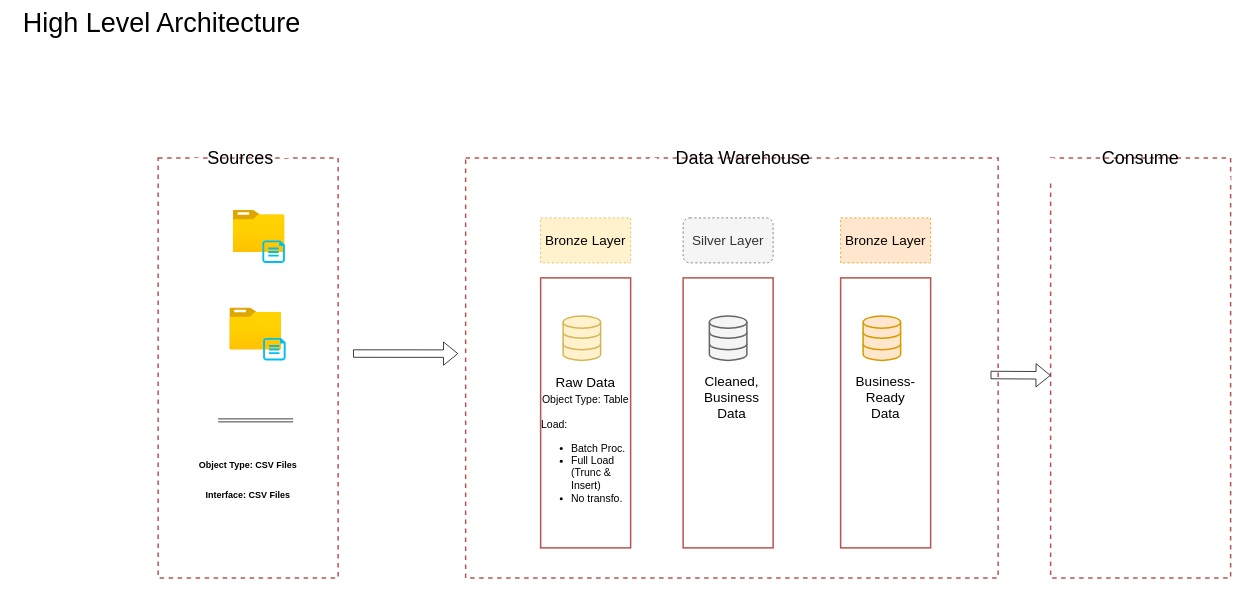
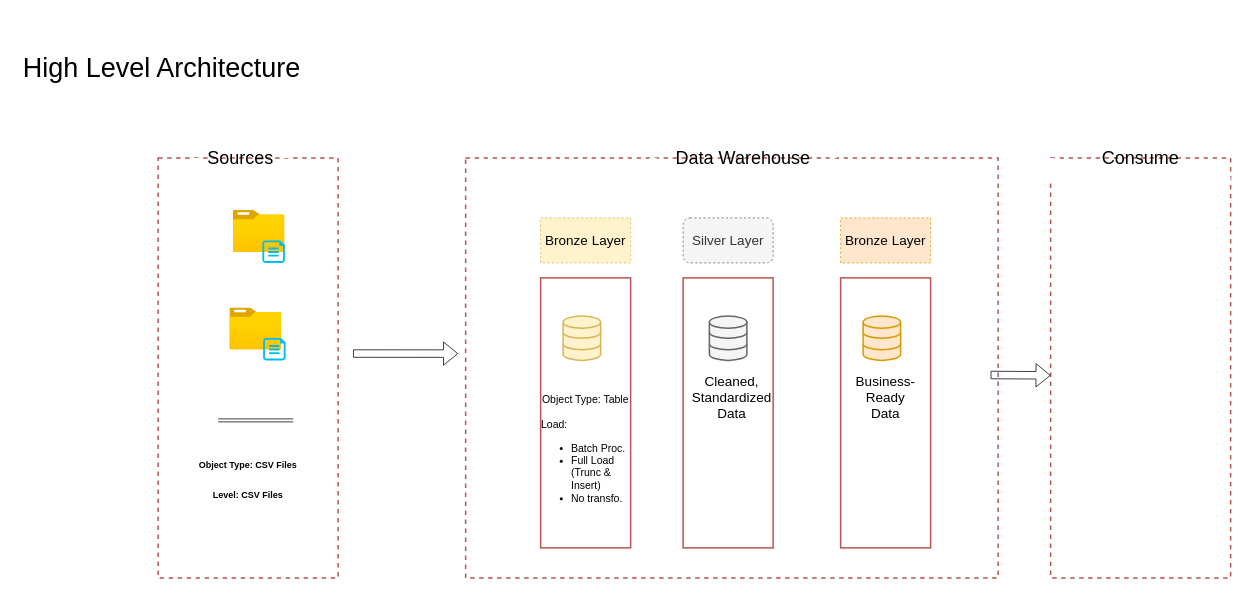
node "High Level Architecture": moved (162, 23) -> (162, 68)
node "Raw Data": removed
node "Cleaned, Business Data": label "Cleaned, Business Data" -> "Cleaned, Standardized Data"
node "Interface: CSV Files": label "Interface: CSV Files" -> "Level: CSV Files"
